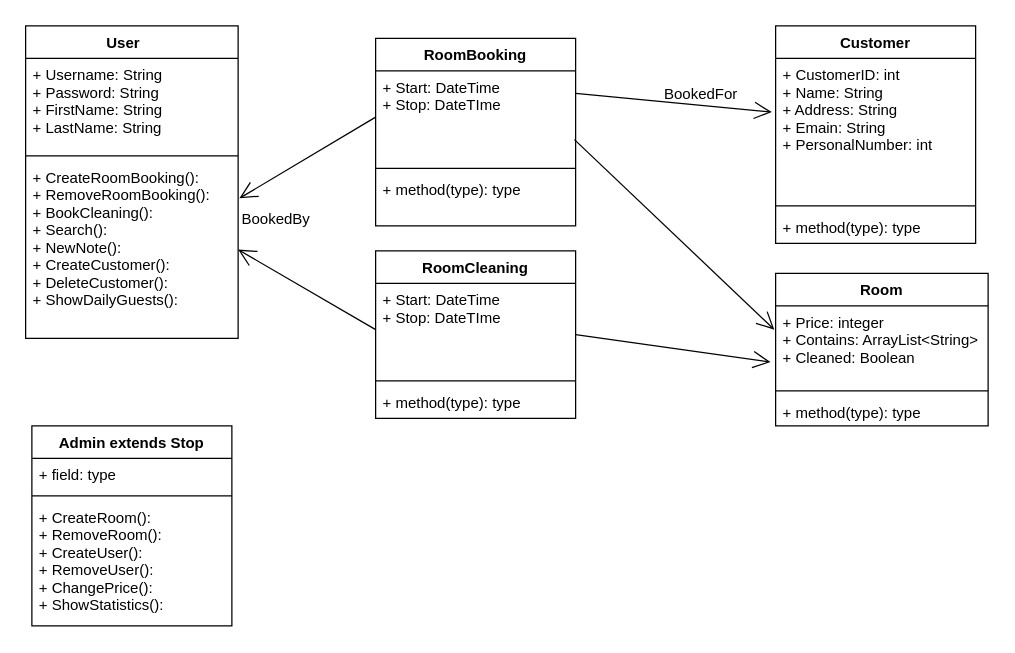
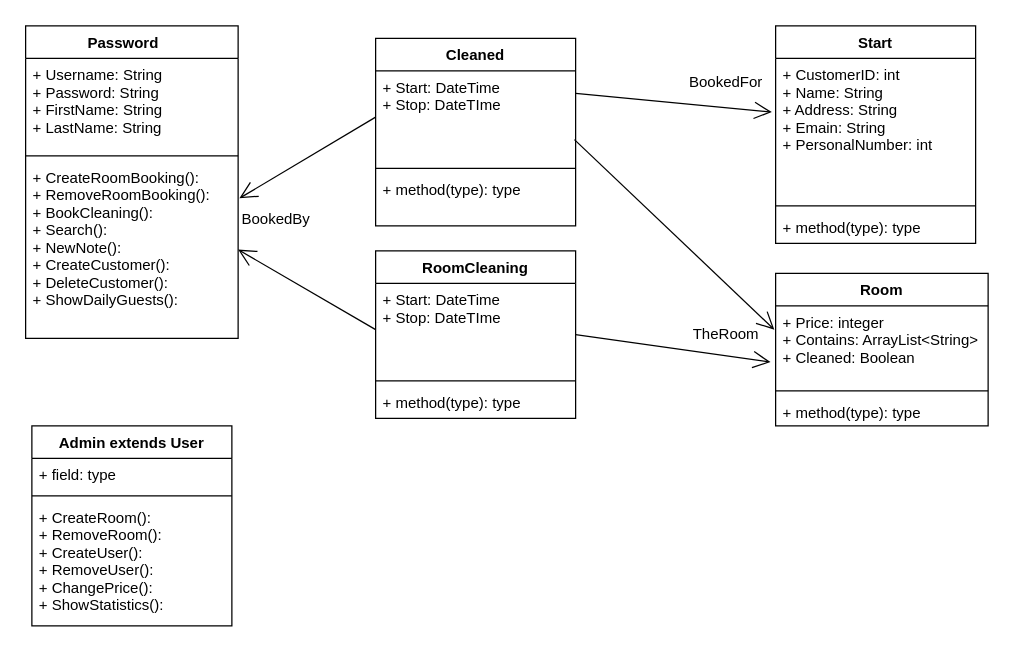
node "User": label "User" -> "Password"
node "Customer": label "Customer" -> "Start"
node "RoomBooking": label "RoomBooking" -> "Cleaned"
node "BookedFor": moved (701, 94) -> (726, 82)
node "TheRoom": added
node "Admin extends Stop": label "Admin extends Stop" -> "Admin extends User"
